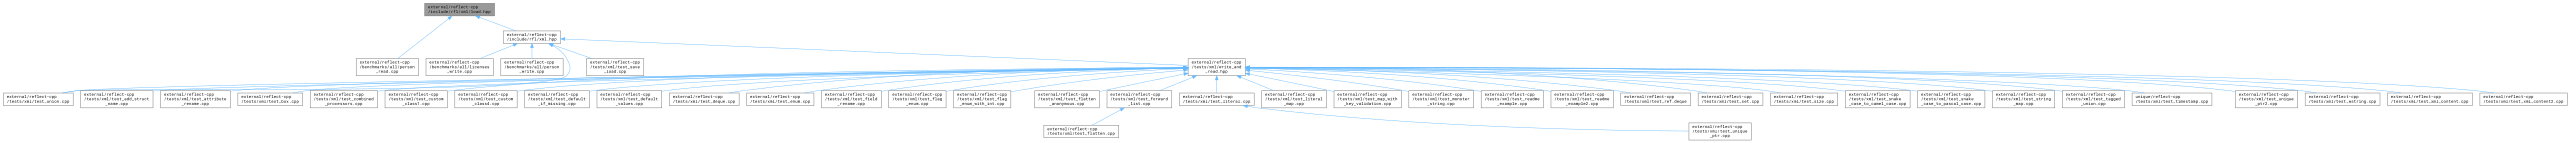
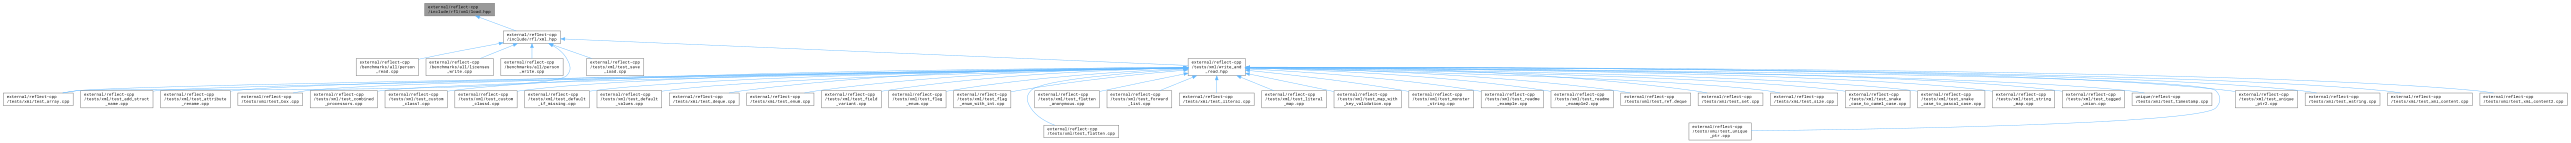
edge "external/reflect-cpp /benchmarks/all/person _read.cpp" -> "external/reflect-cpp /include/rfl/xml/load.hpp": now "external/reflect-cpp /benchmarks/all/person _read.cpp" -> "external/reflect-cpp /include/rfl/xml.hpp"
node "external/reflect-cpp /tests/xml/test_union.cpp": label "external/reflect-cpp /tests/xml/test_union.cpp" -> "external/reflect-cpp /tests/xml/test_array.cpp"
node "external/reflect-cpp /tests/xml/test_field _rename.cpp": label "external/reflect-cpp /tests/xml/test_field _rename.cpp" -> "external/reflect-cpp /tests/xml/test_field _variant.cpp"
edge "external/reflect-cpp /tests/xml/test_flatten.cpp" -> "external/reflect-cpp /tests/xml/test_forward _list.cpp": now "external/reflect-cpp /tests/xml/test_flatten.cpp" -> "external/reflect-cpp /tests/xml/write_and _read.hpp"
edge "external/reflect-cpp /tests/xml/test_unique _ptr.cpp" -> "external/reflect-cpp /tests/xml/test_literal.cpp": now "external/reflect-cpp /tests/xml/test_unique _ptr.cpp" -> "external/reflect-cpp /tests/xml/write_and _read.hpp"
